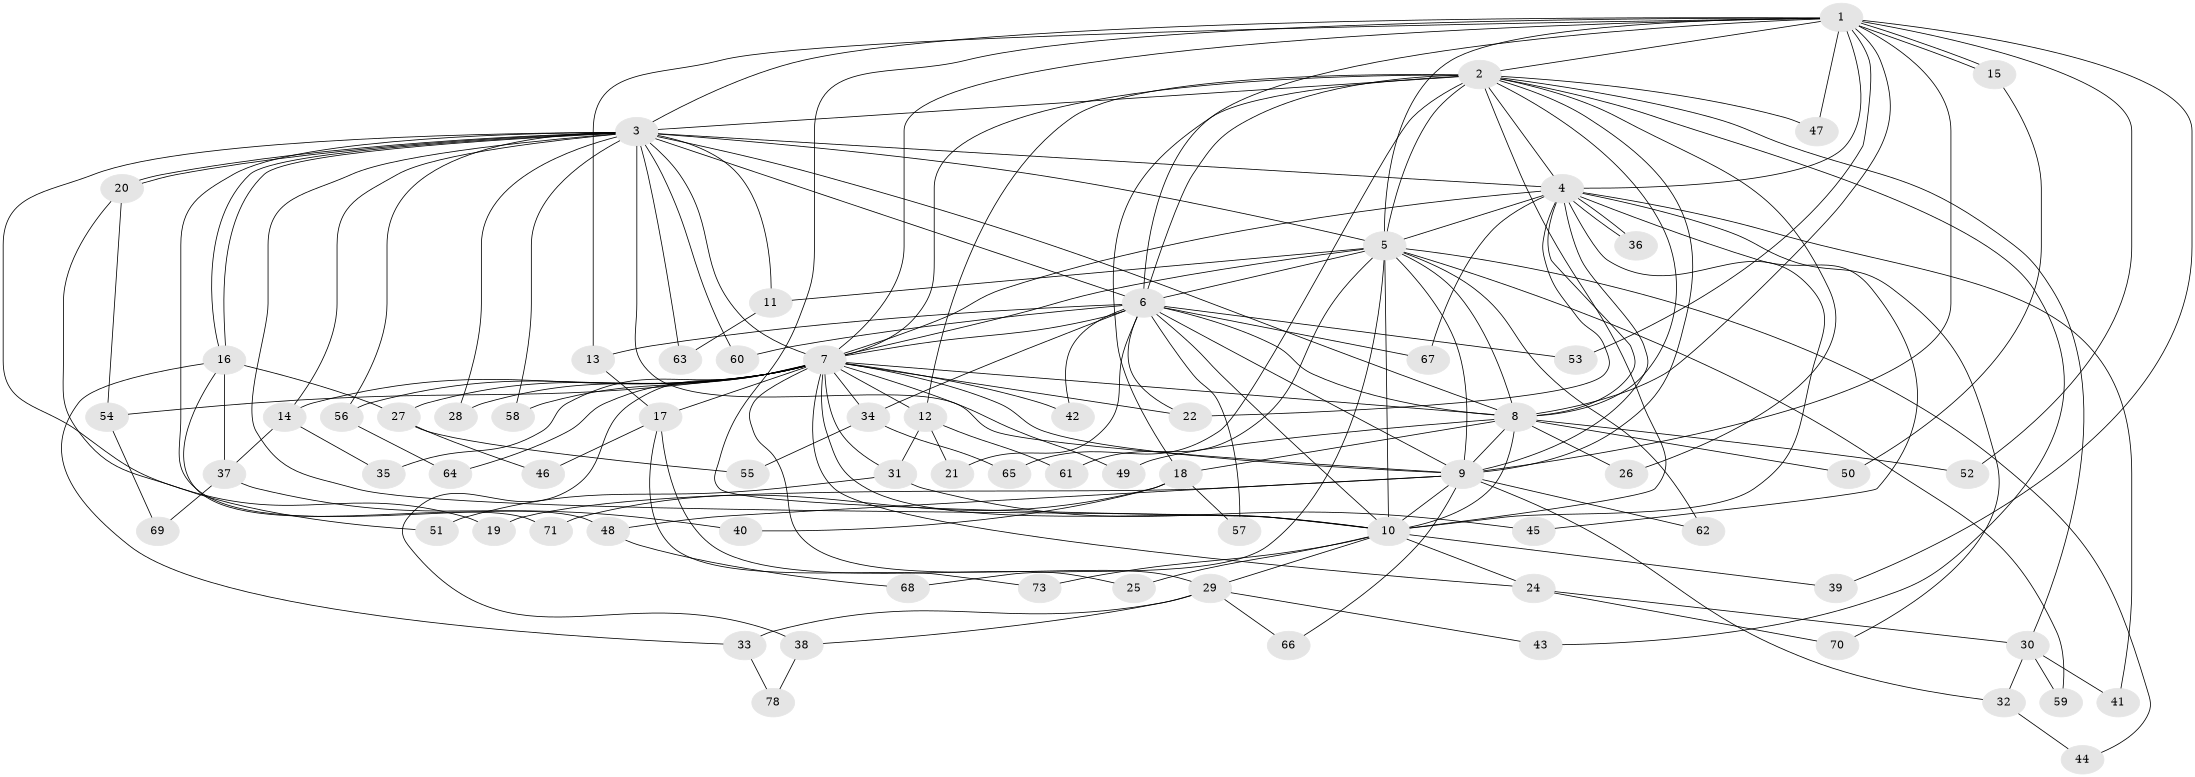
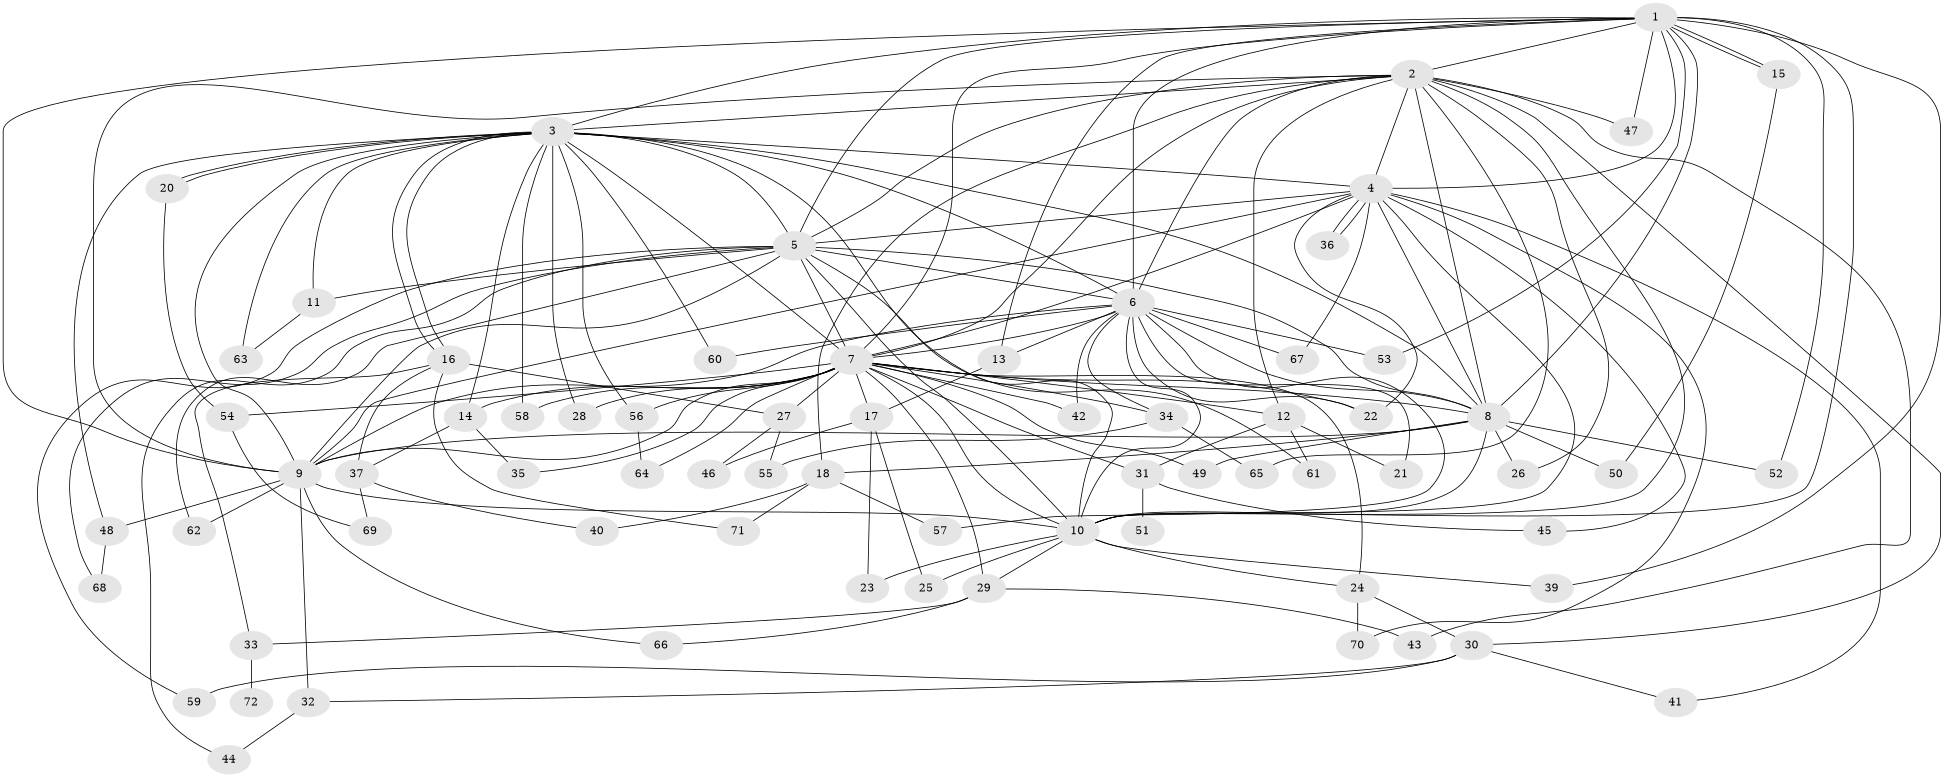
edge "20" -- "51": removed
node "19": removed
node "73": label "73" -> "23"
node "38": removed
node "78": label "78" -> "72"
